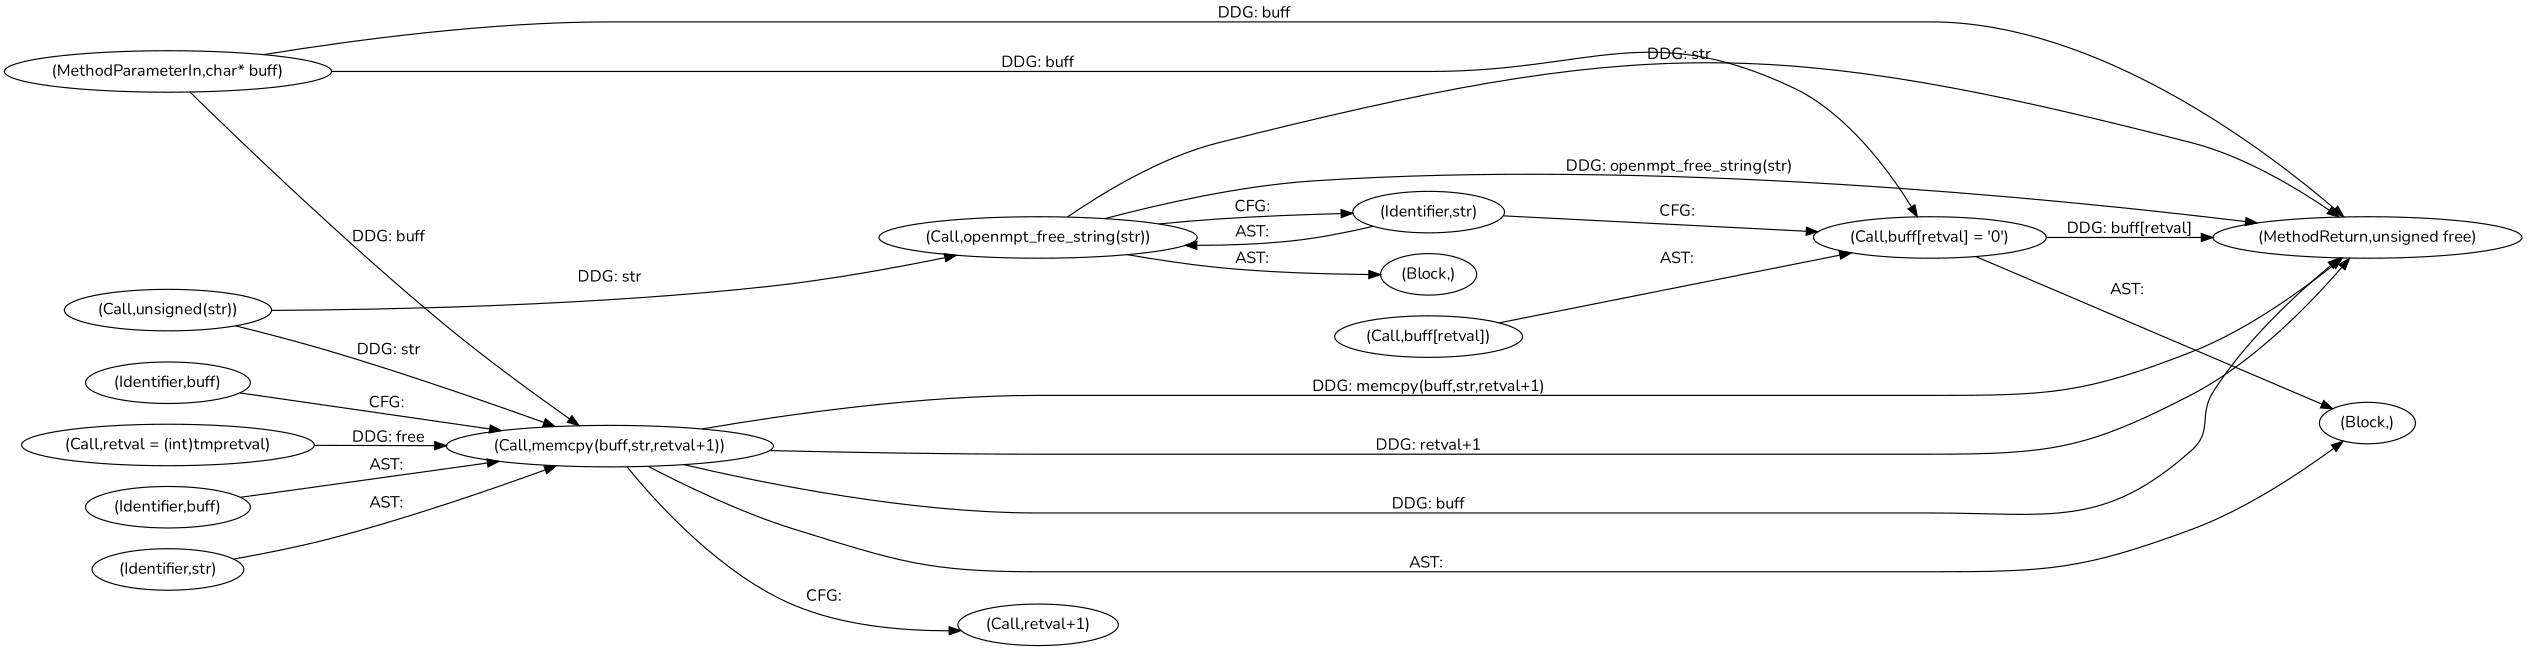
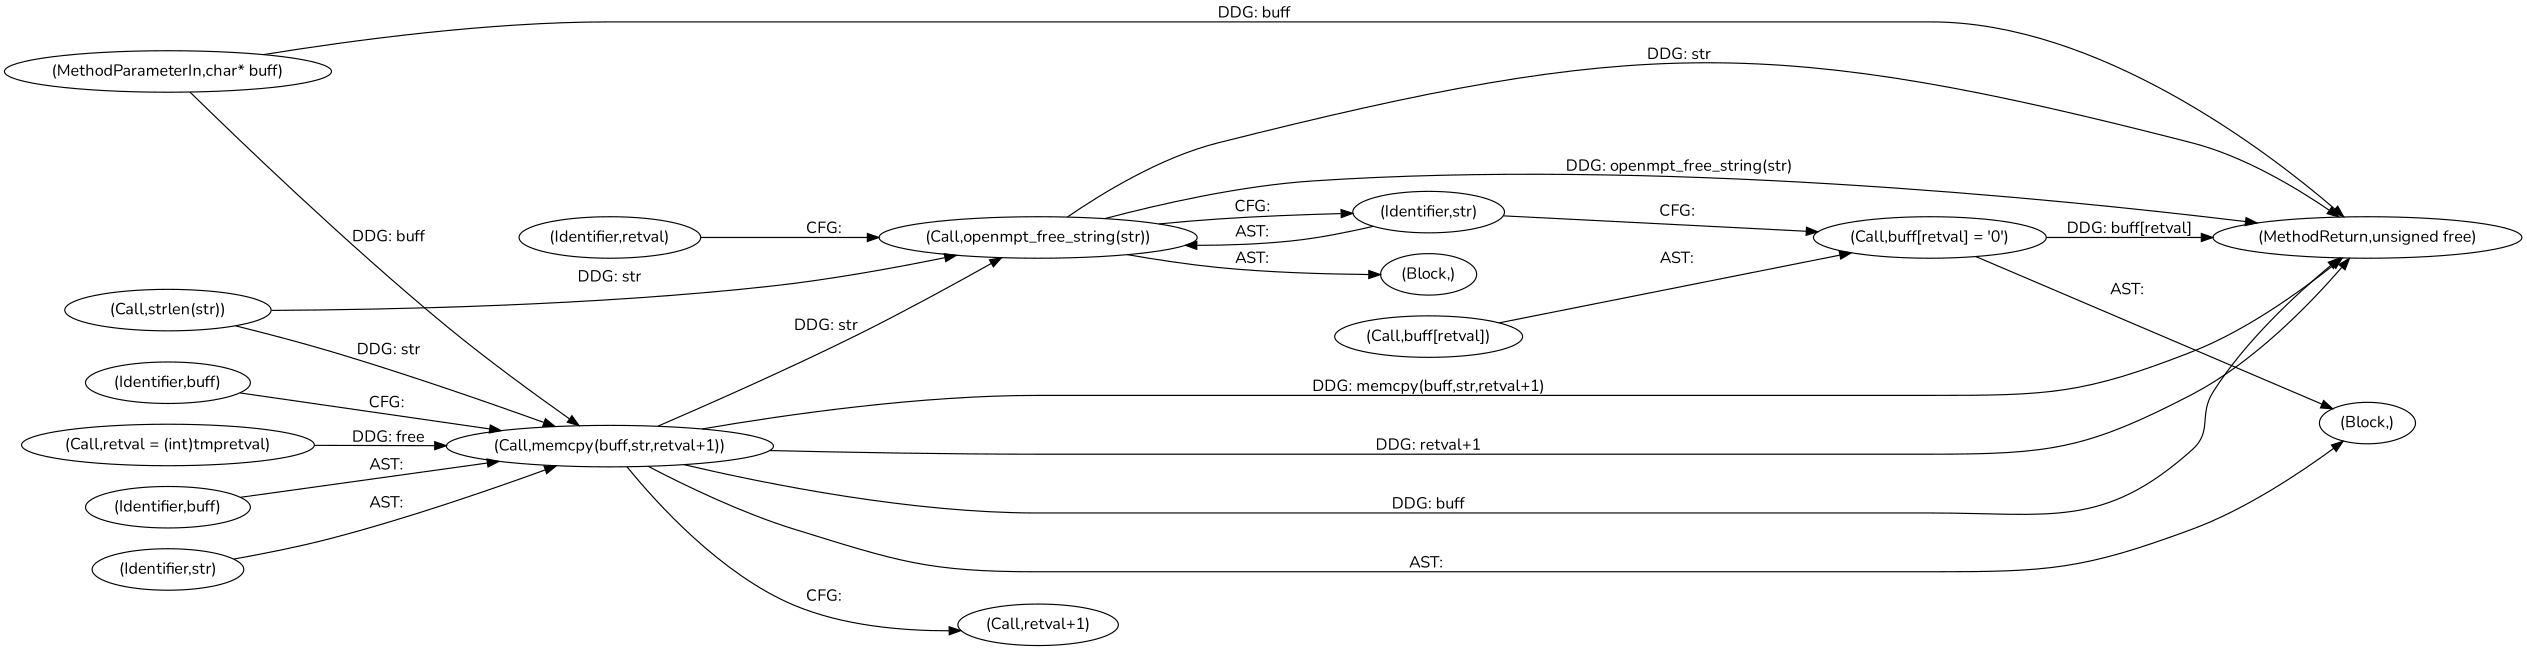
edge "(MethodParameterIn,char* buff)" -> "(Call,buff[retval] = '0')": removed, label "DDG: buff"
node "(Identifier,retval)": added
node "(Call,unsigned(str))": label "(Call,unsigned(str))" -> "(Call,strlen(str))"
edge "(Call,memcpy(buff,str,retval+1))" -> "(Call,openmpt_free_string(str))": added, label "DDG: str"
